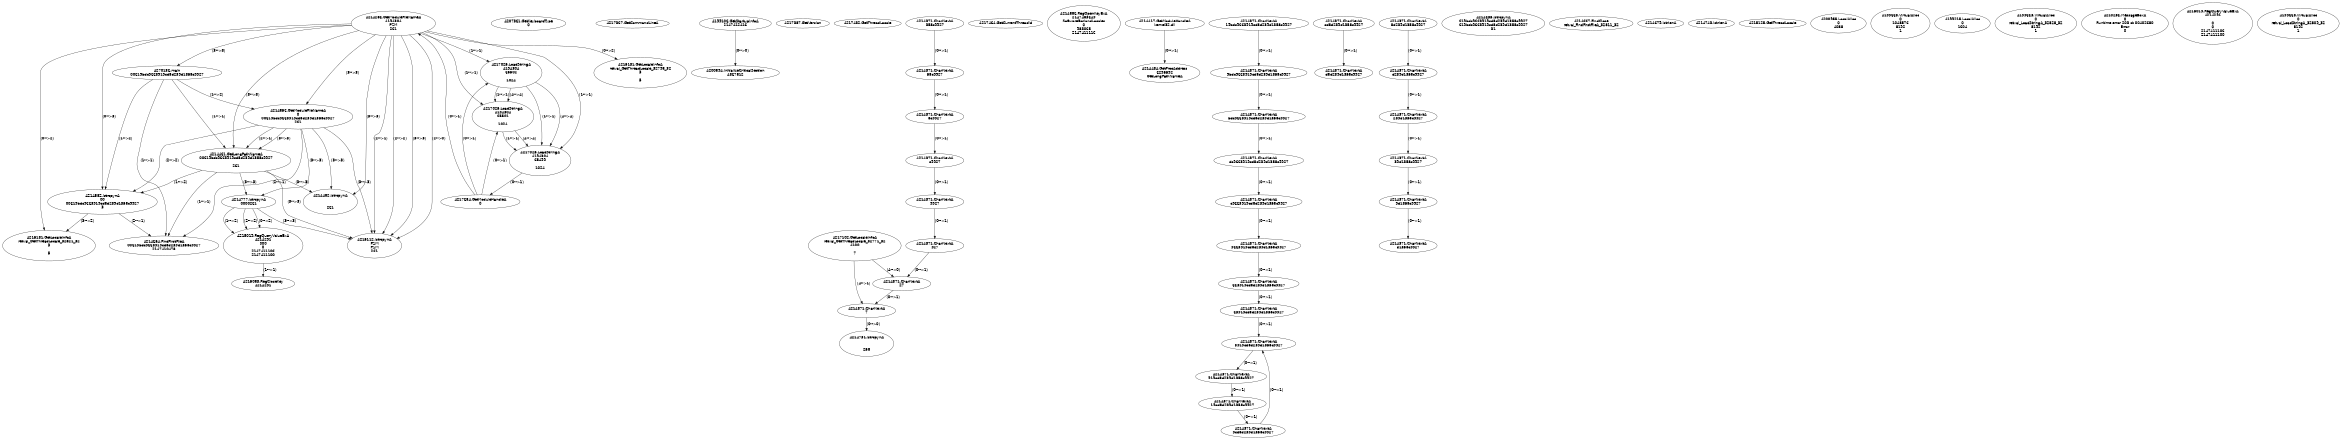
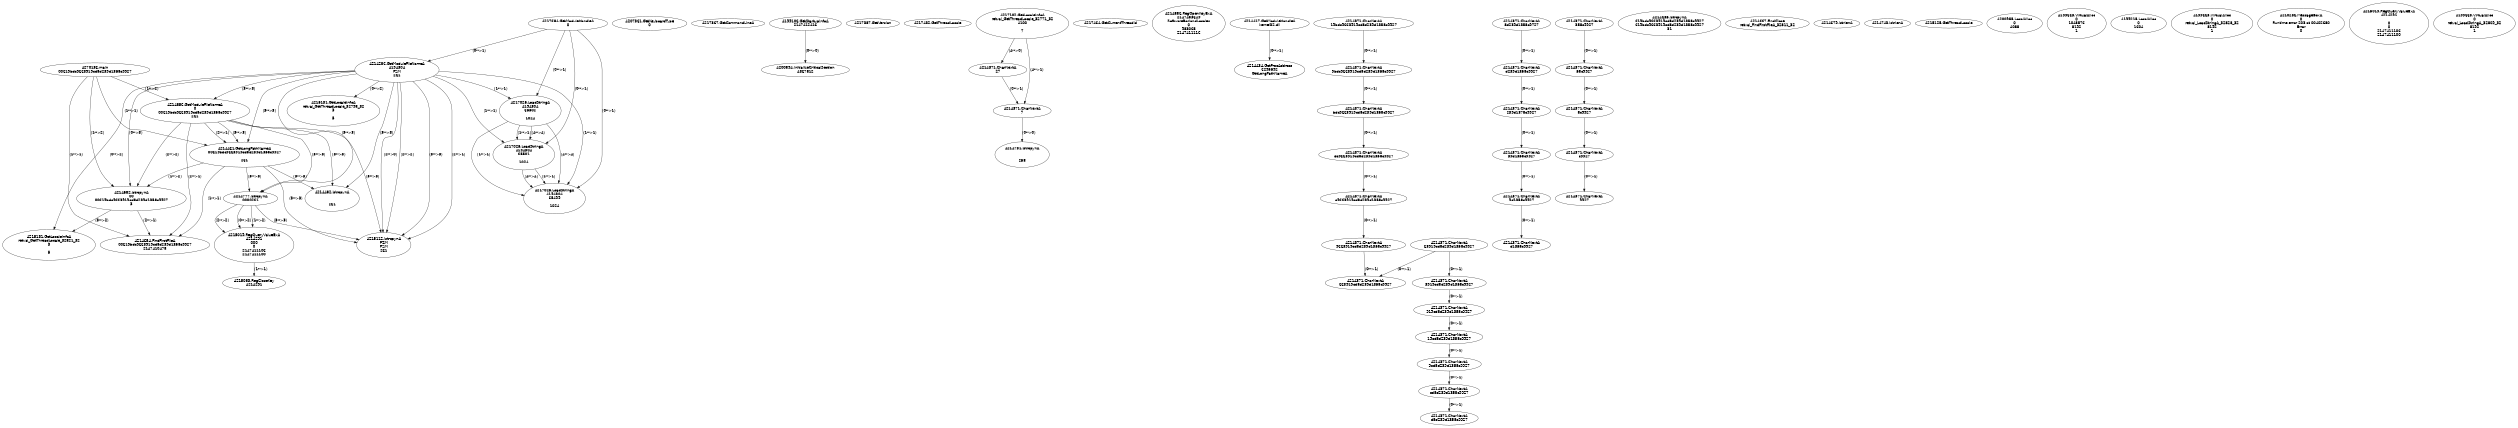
node "4214371.CharNextA 8d239d1358c9927": label "4214371.CharNextA 8d239d1358c9927" -> "4214371.CharNextA 8d239d1358c9727"
edge "4214286.GetModuleFileNameA 4194304 PZM 261" -> "4270136.main 00619bdc9663919cd8d239d1358c9927": now "4214286.GetModuleFileNameA 4194304 PZM 261" -> "4214777.lstrcpynA 0000261"
node "4214371.CharNextA 239d1358c9927": label "4214371.CharNextA 239d1358c9927" -> "4214371.CharNextA 239d1378c9927"
edge "4217025.LoadStringA 4194304 65499 1024" -> "4217684.GetModuleHandleA 0": reversed
node "4214371.CharNextA 927": removed
edge "4214371.CharNextA 663919cd8d239d1358c9927" -> "4214371.CharNextA 63919cd8d239d1358c9927": reversed
edge "4214371.CharNextA 9cd8d239d1358c9927" -> "4214371.CharNextA 3919cd8d239d1358c9927": now "4214371.CharNextA 9cd8d239d1358c9927" -> "4214371.CharNextA cd8d239d1358c9927"
